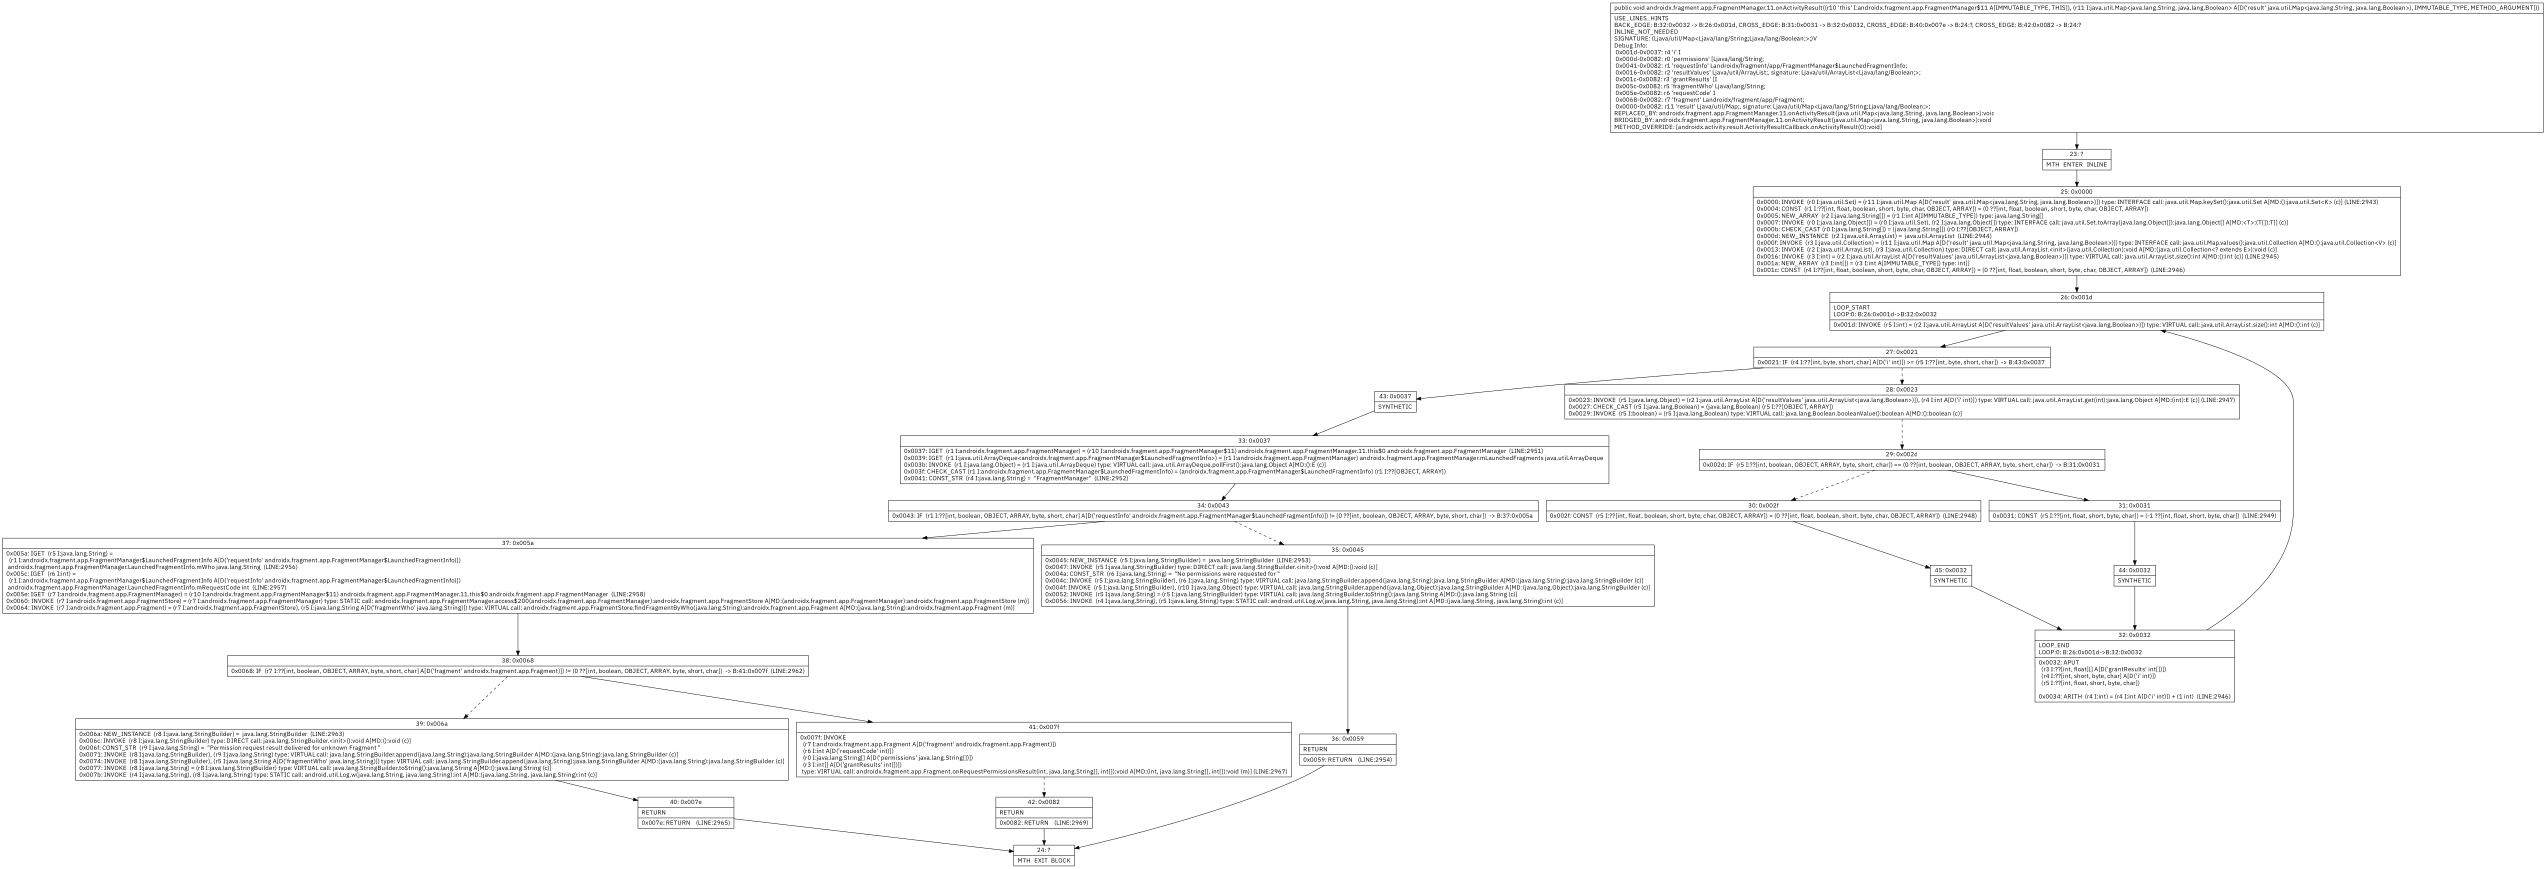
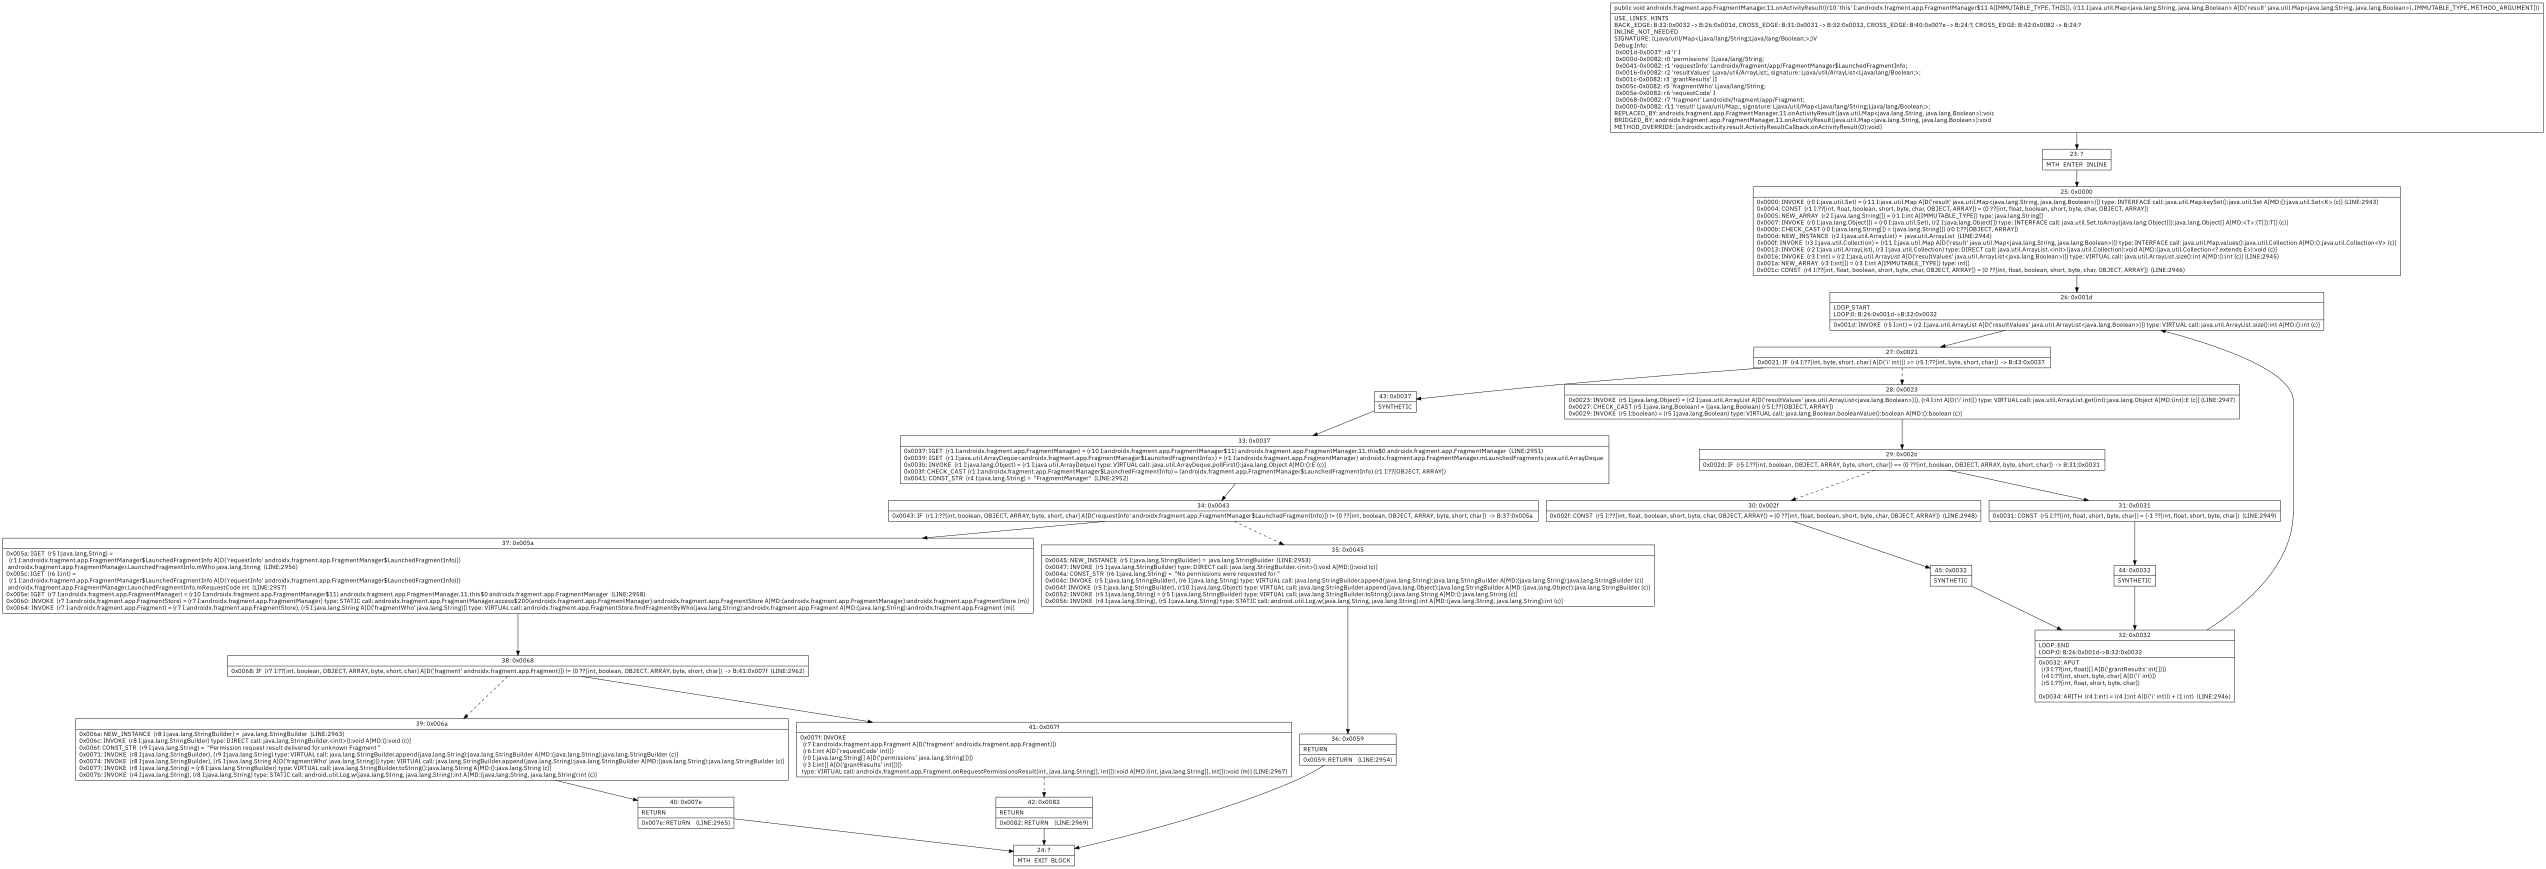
edge "28: 0x0023" -> "29: 0x002d": style dashed -> solid
